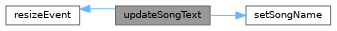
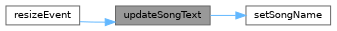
edge "updateSongText" -> "resizeEvent": reversed
